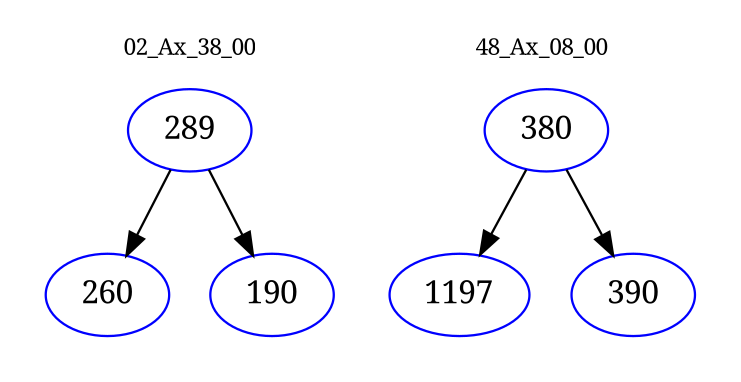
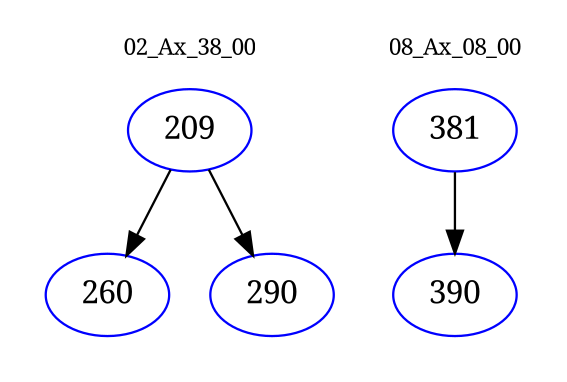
cluster "48_Ax_08_00": label "48_Ax_08_00" -> "08_Ax_08_00"
node "289": label "289" -> "209"
node "380": label "380" -> "381"
node "190": label "190" -> "290"
node "1197": removed
